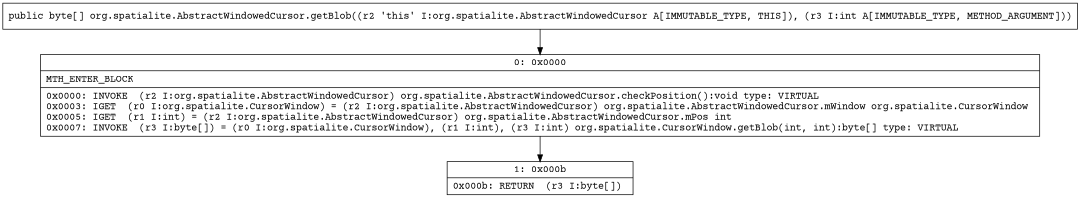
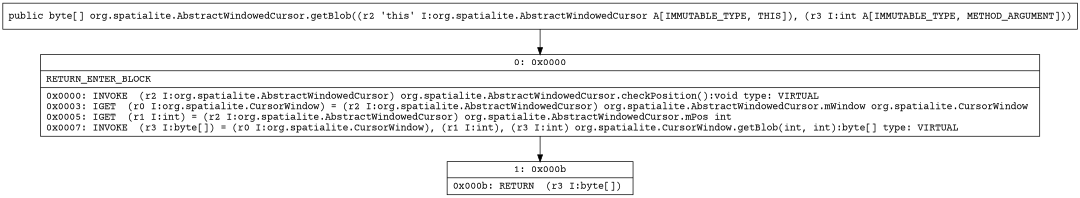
node "0: 0x0000": text "MTH_ENTER_BLOCK" -> "RETURN_ENTER_BLOCK"
